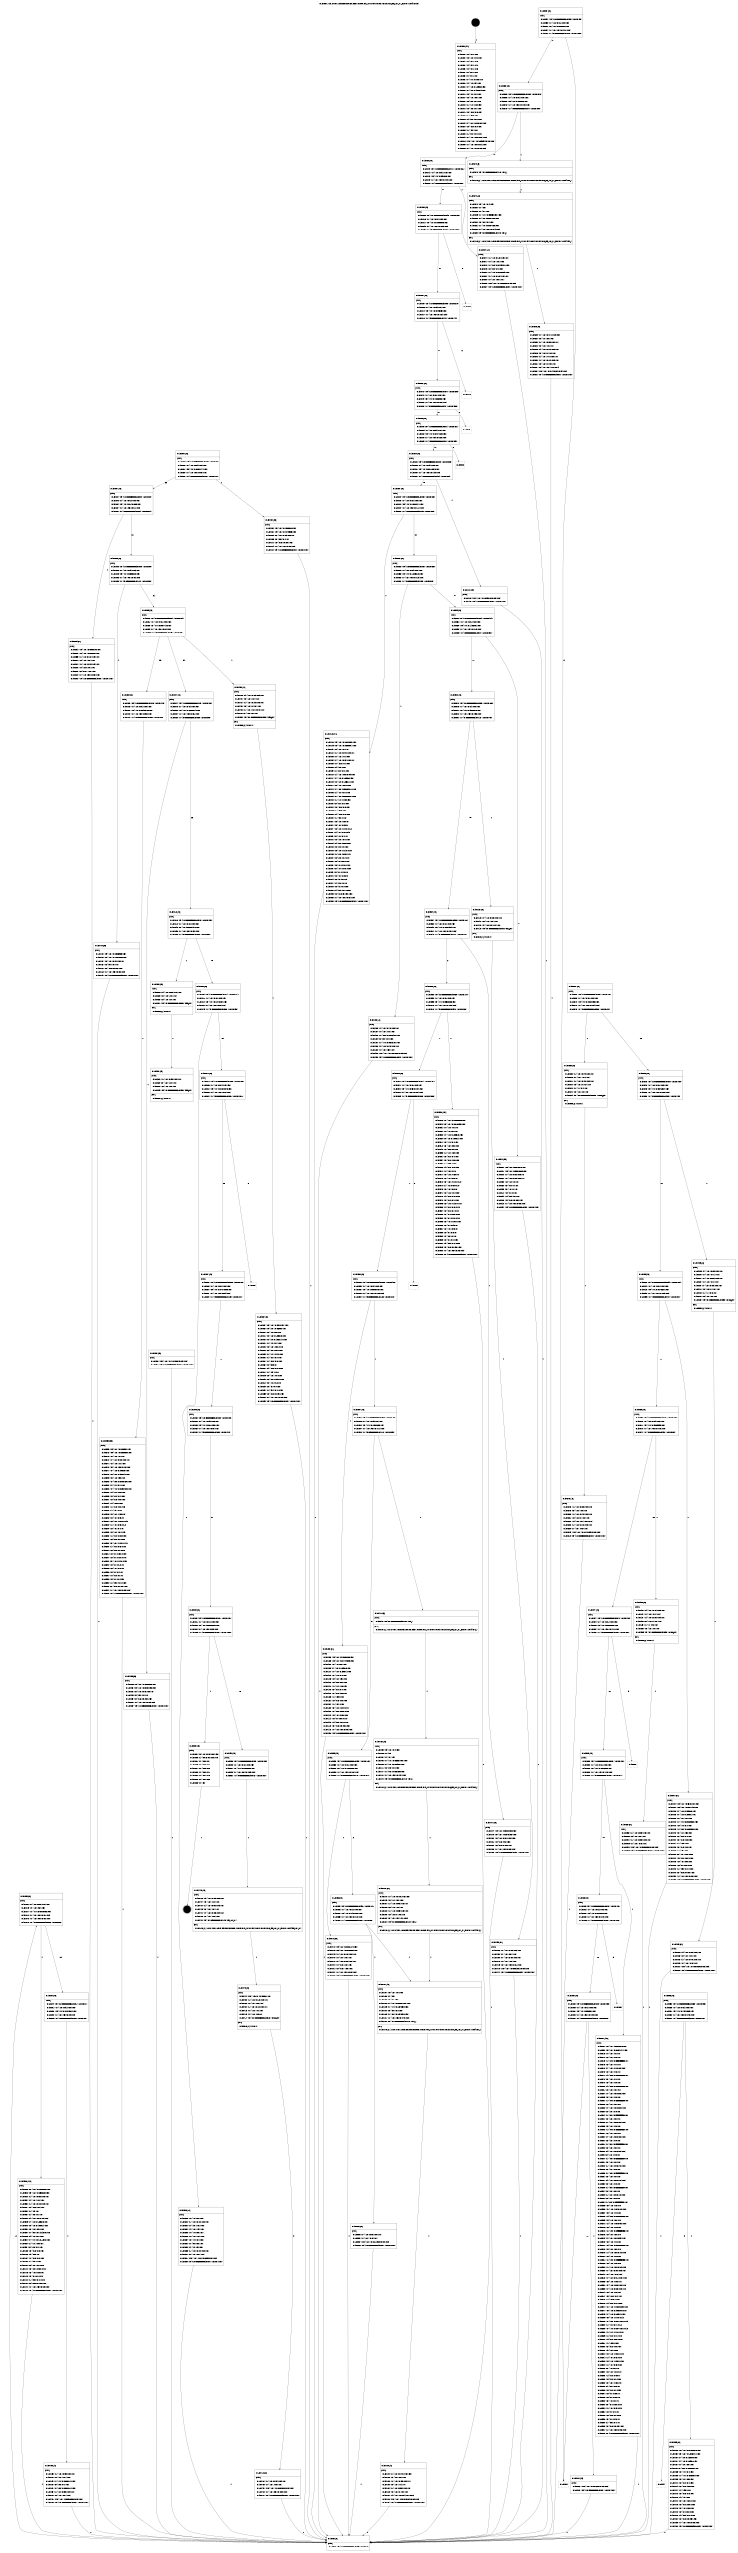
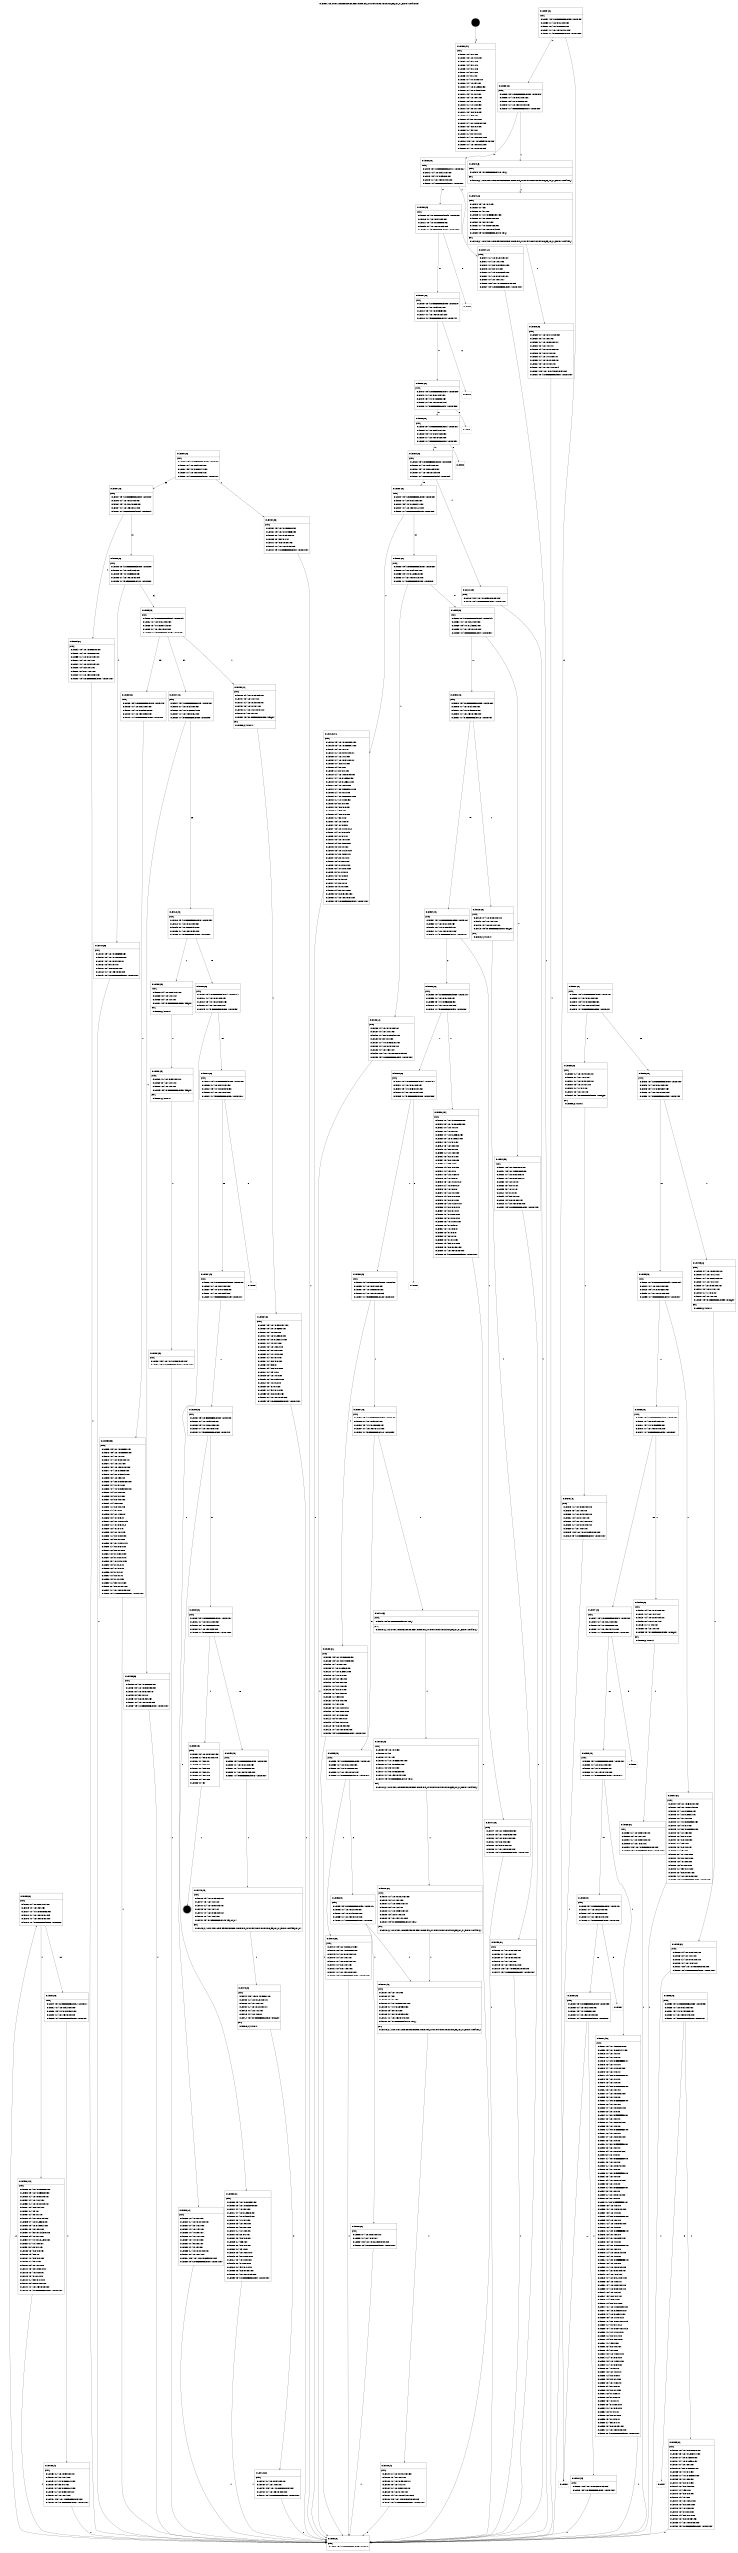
edge "0x4028ab [15]" -> "0x4028ba [15]": added, label "1"
node "0x402908 [86]": added
